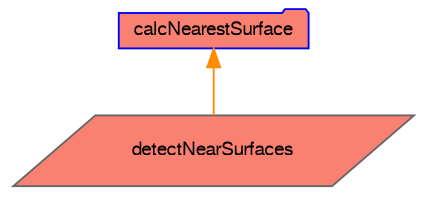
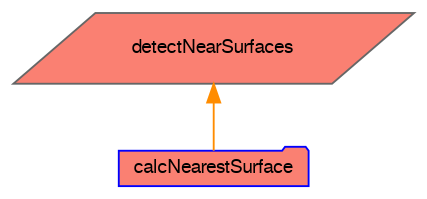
edge "detectNearSurfaces" -> "calcNearestSurface": reversed
